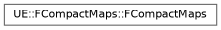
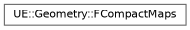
node "UE::FCompactMaps::FCompactMaps": label "UE::FCompactMaps::FCompactMaps" -> "UE::Geometry::FCompactMaps"
